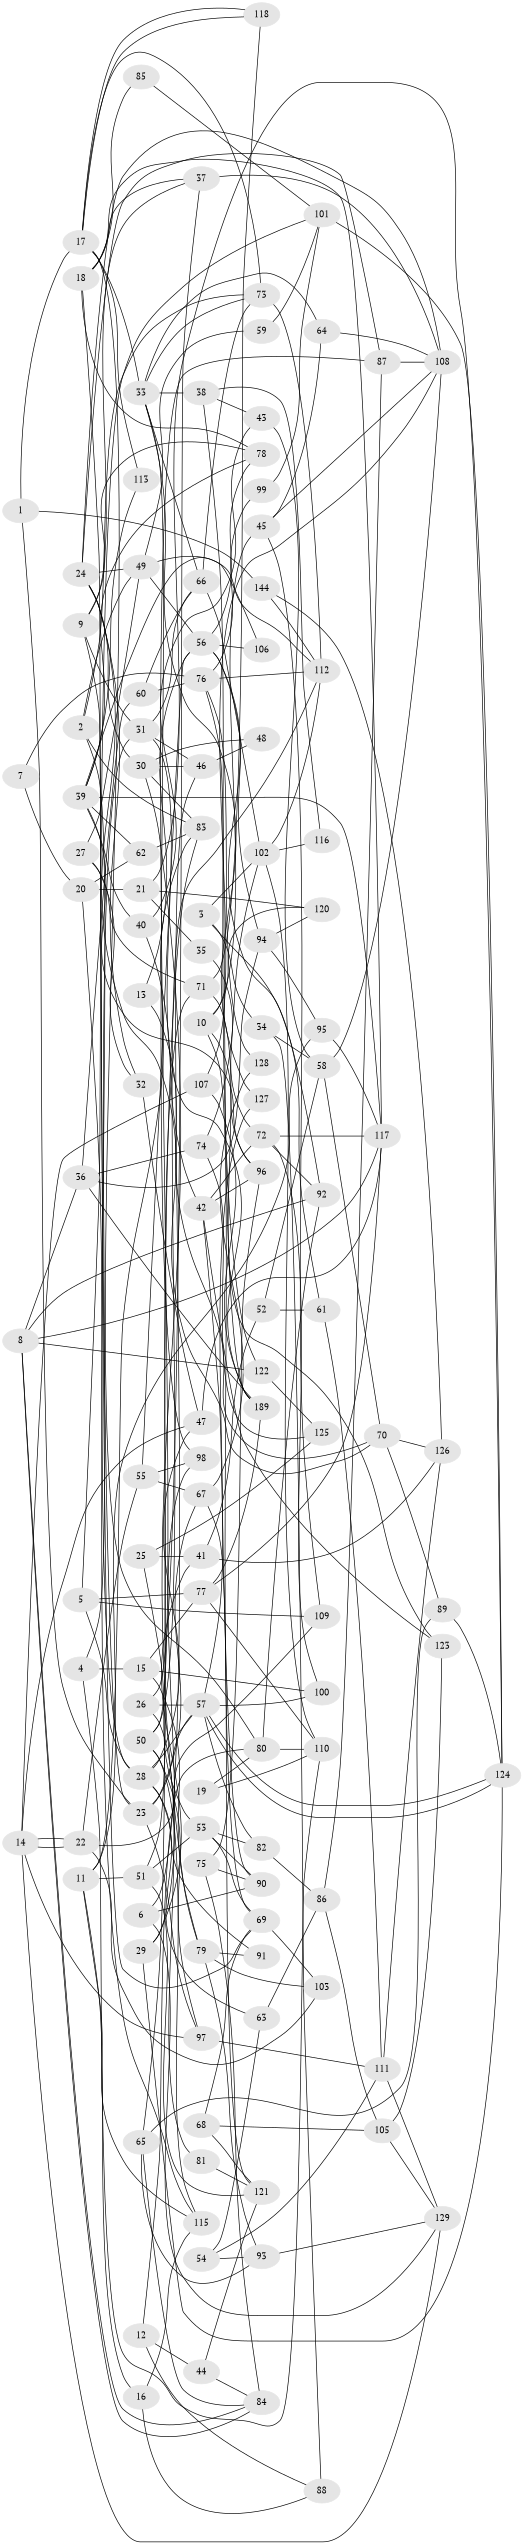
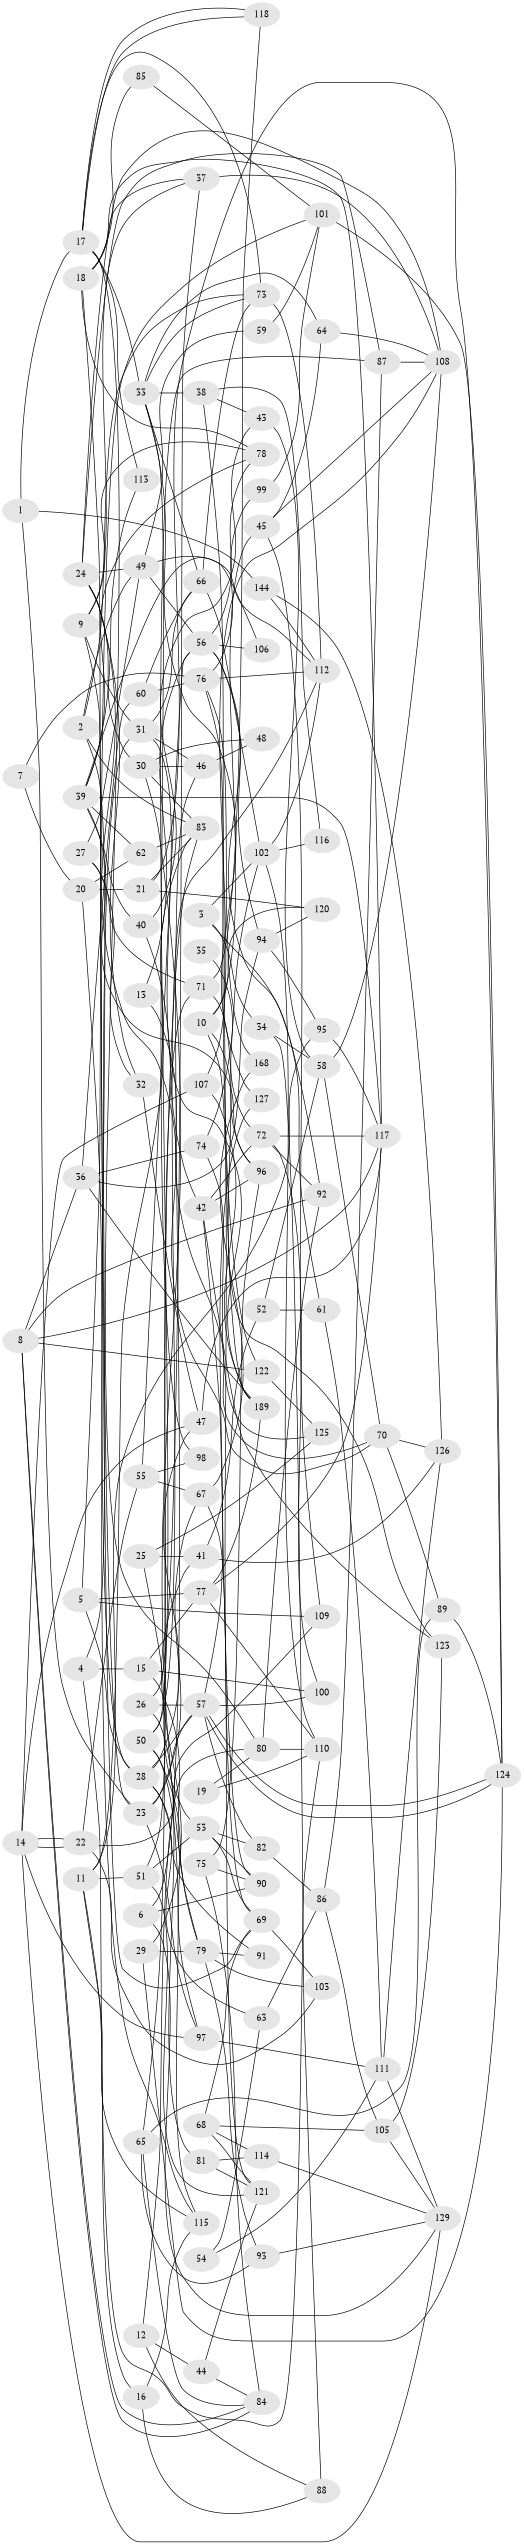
edge "21" -- "35": now "21" -- "83"
node "128": label "128" -> "168"
edge "98" -- "29": now "79" -- "29"
node "114": added
edge "93" -- "54": removed
